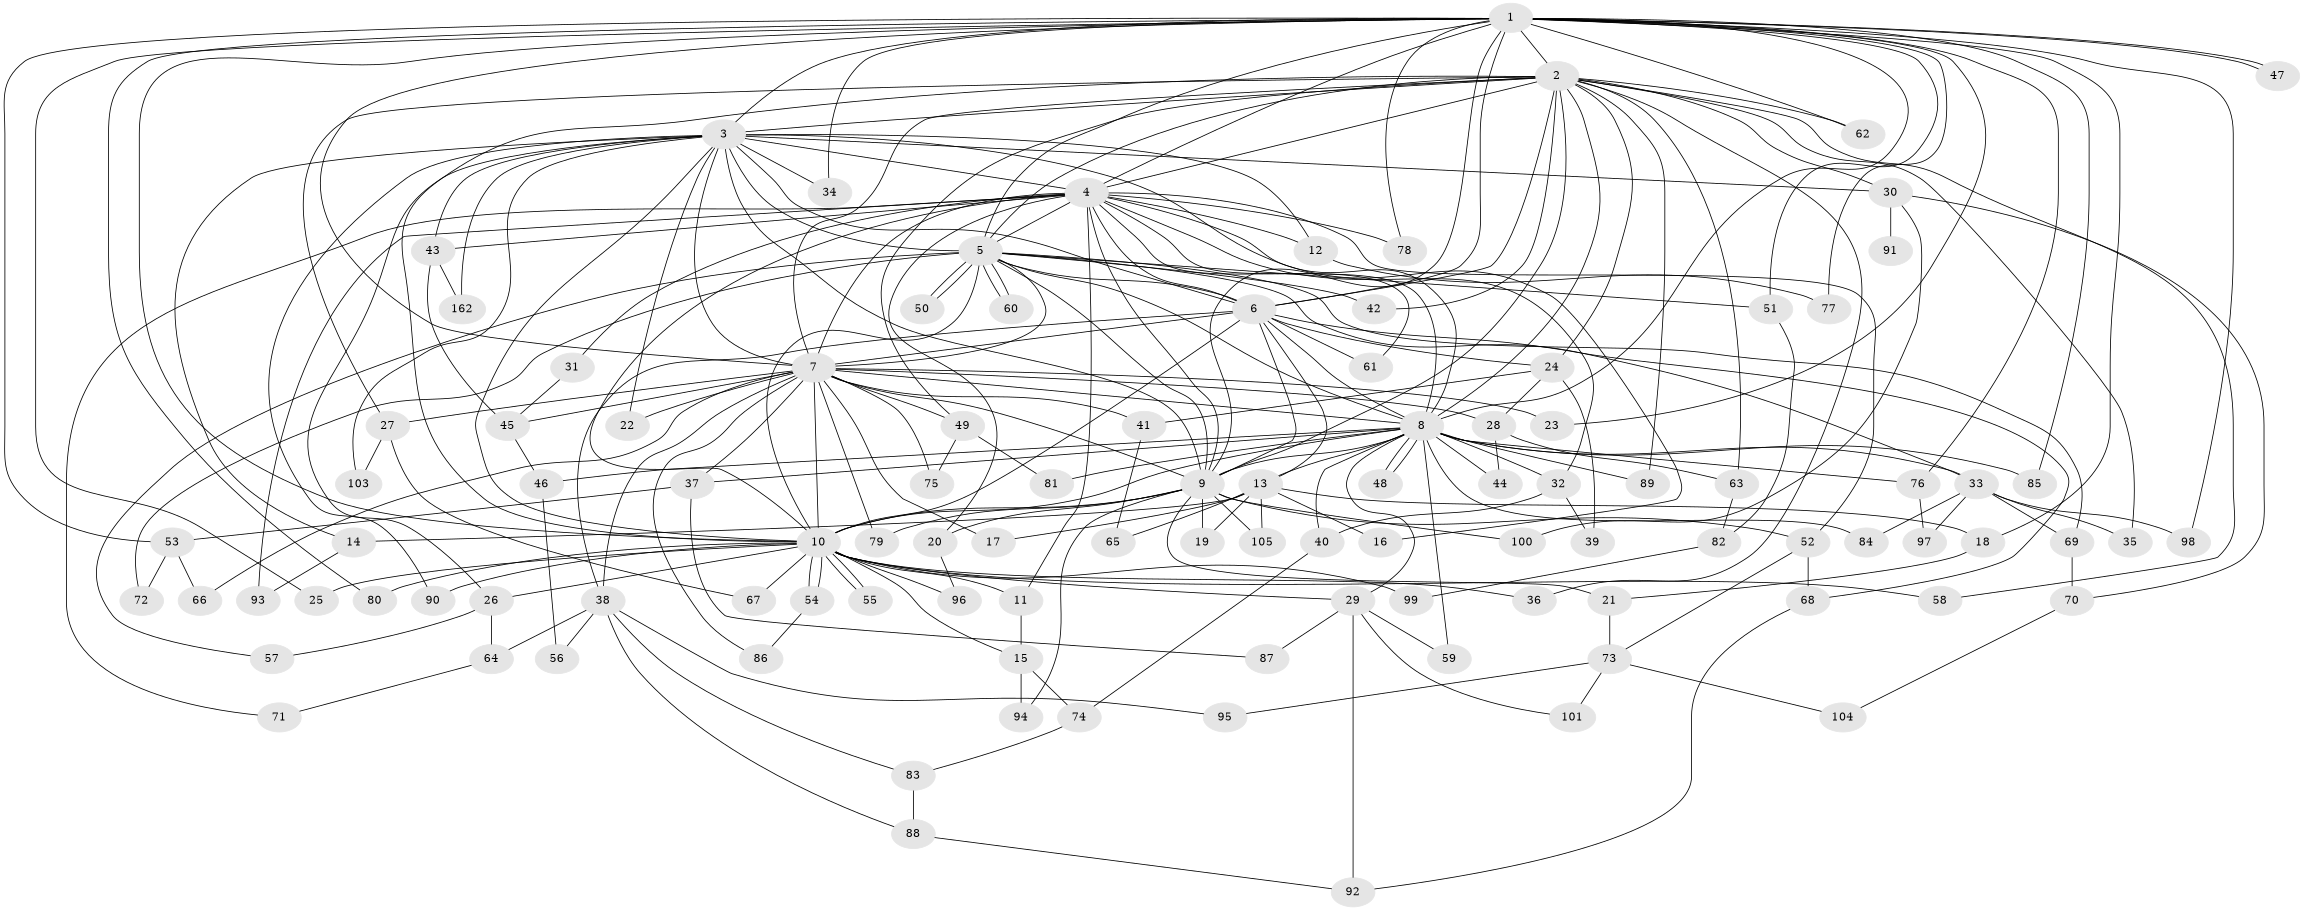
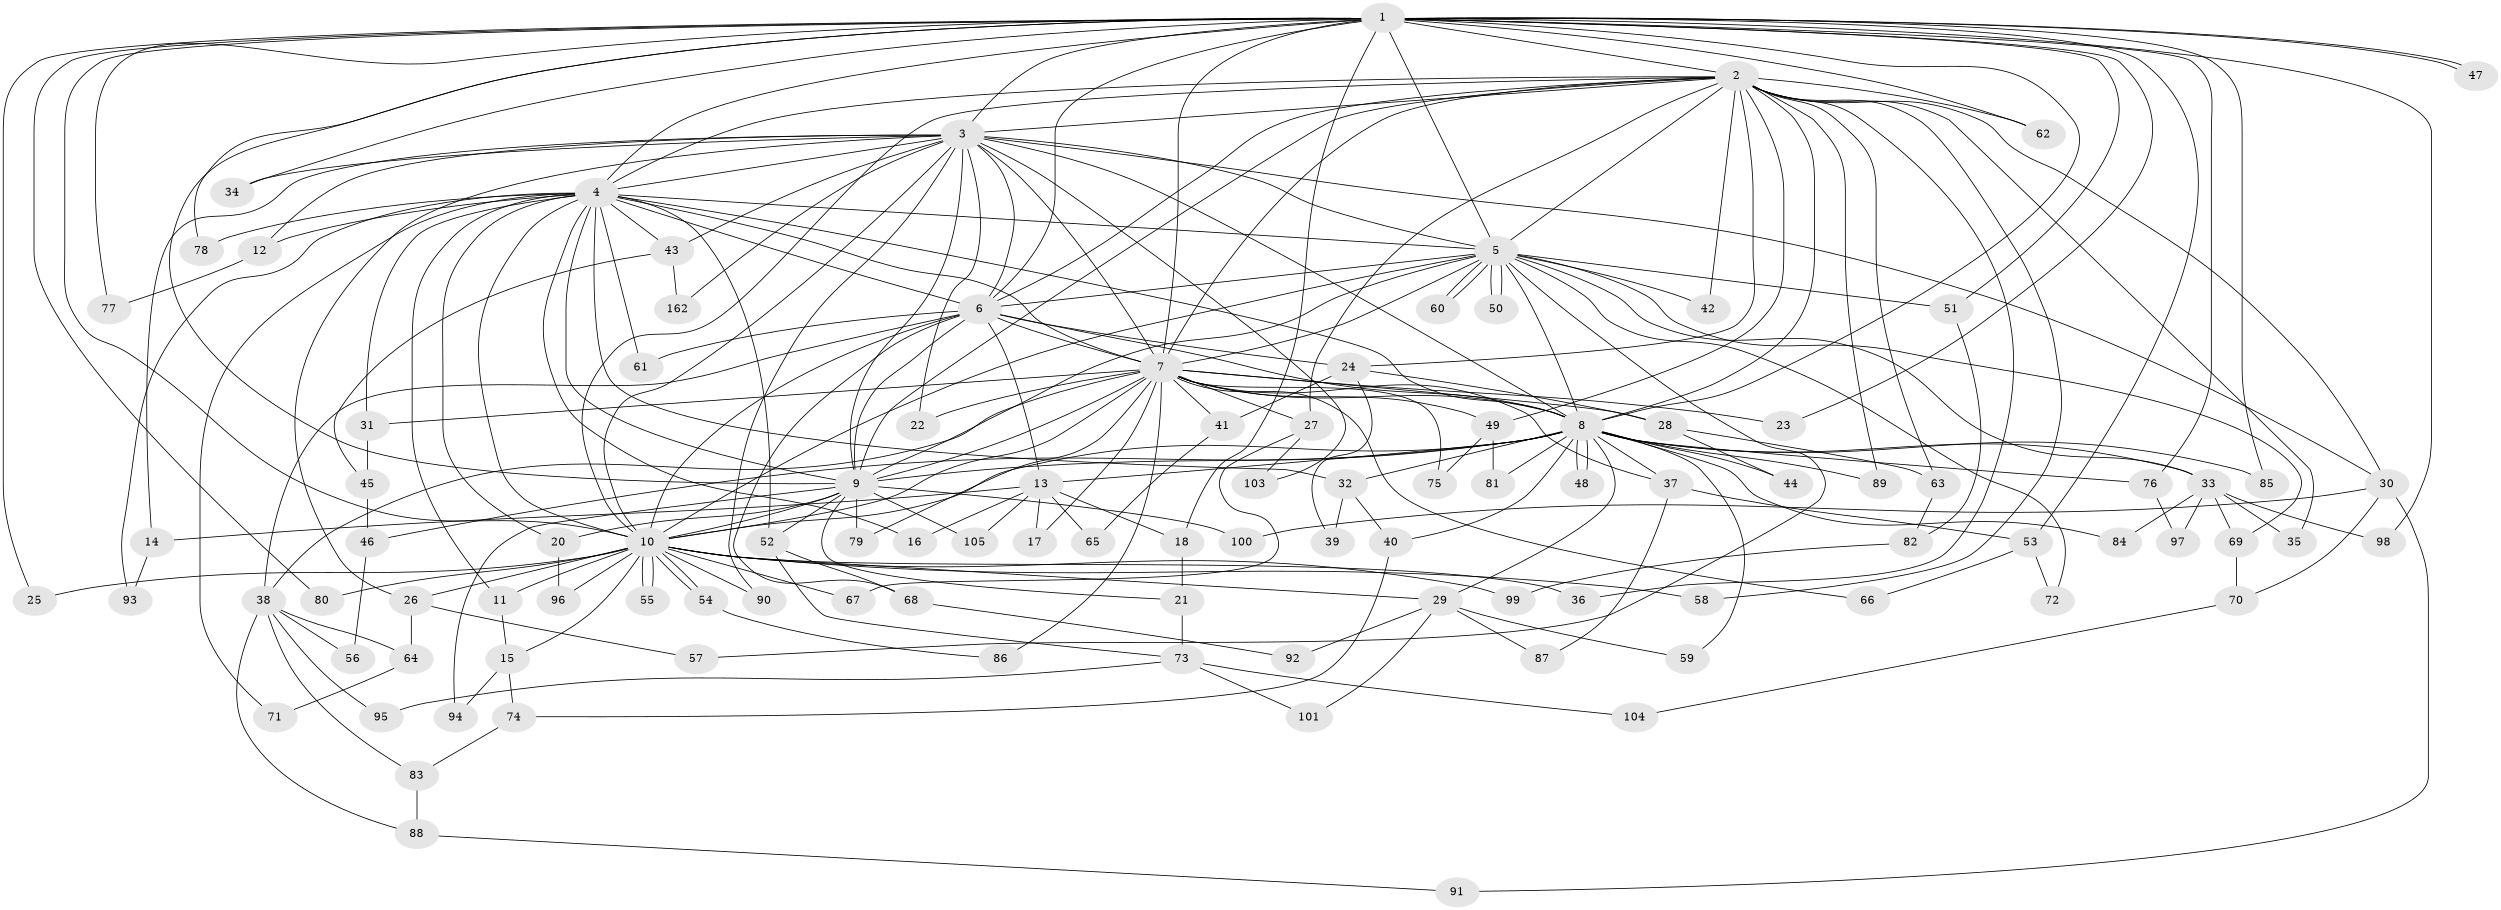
edge "7" -- "45": now "7" -- "31"
node "19": removed
edge "88" -- "92": now "88" -- "91"
